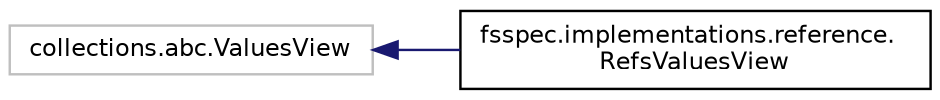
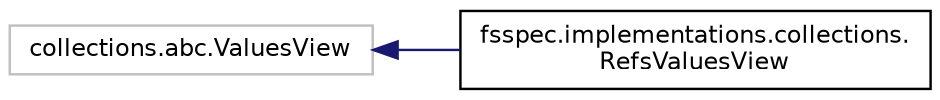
node "fsspec.implementations.reference. RefsValuesView": label "fsspec.implementations.reference. RefsValuesView" -> "fsspec.implementations.collections. RefsValuesView"
